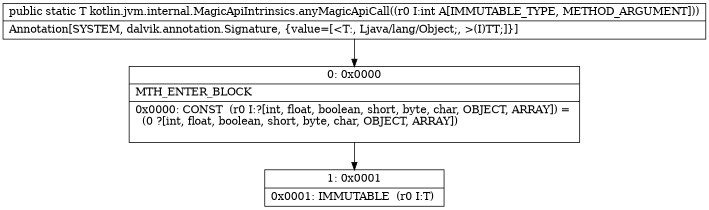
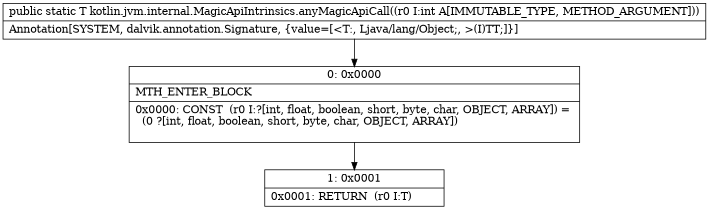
node "1: 0x0001": text "0x0001: IMMUTABLE  (r0 I:T)" -> "0x0001: RETURN  (r0 I:T)"
